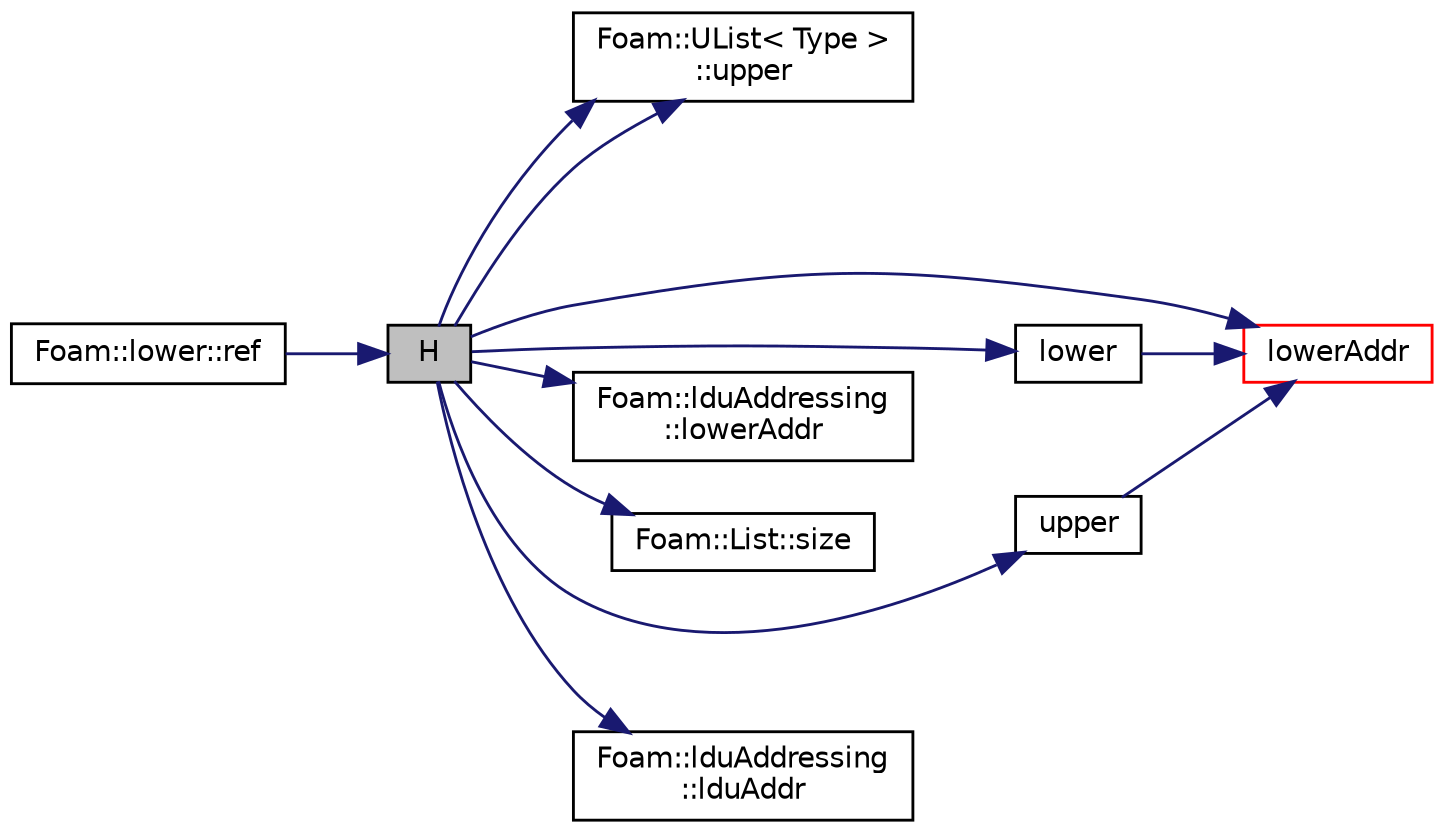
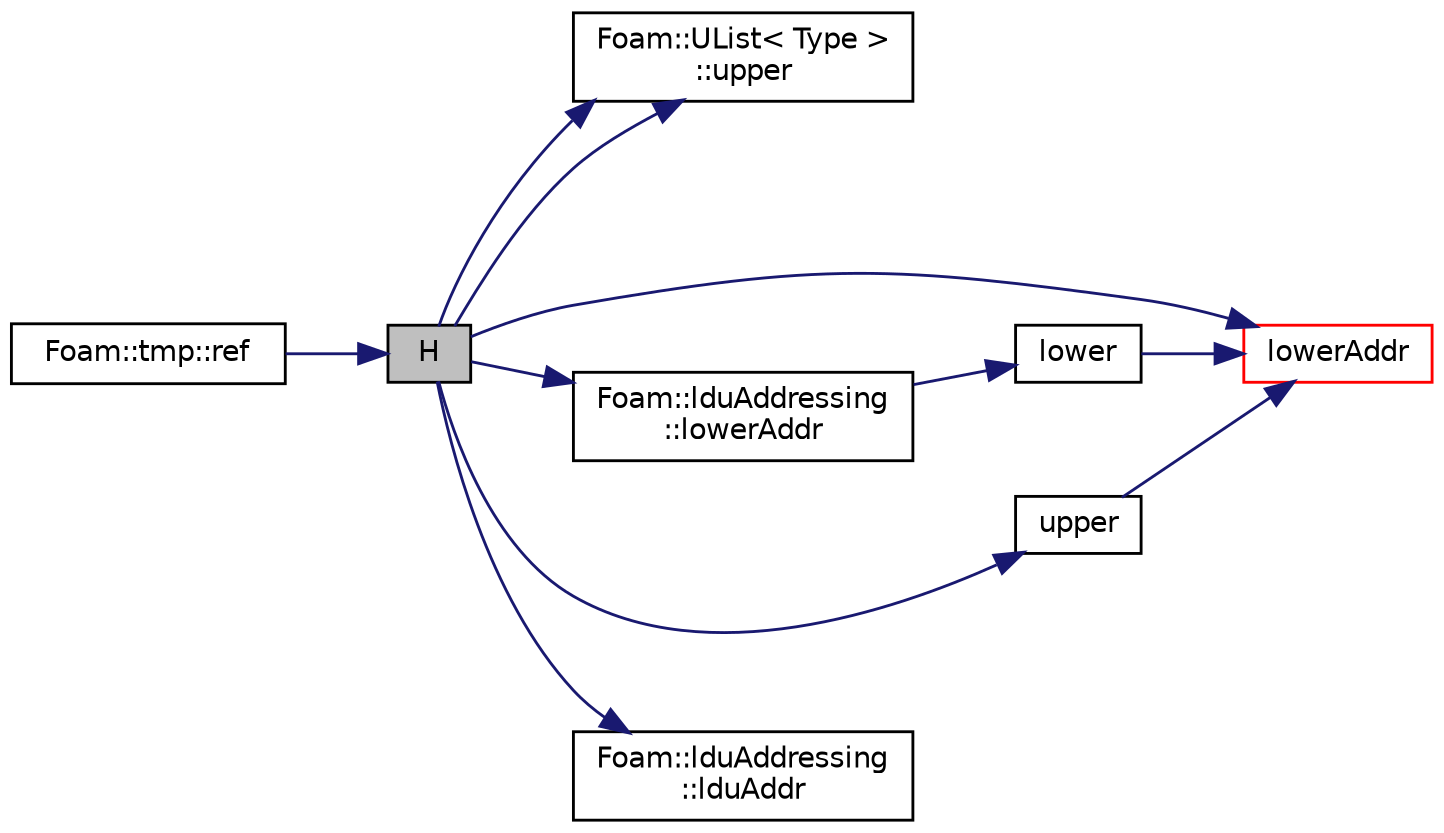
edge "H" -> "lower": now "Foam::lduAddressing ::lowerAddr" -> "lower"
node "Foam::lower::ref": label "Foam::lower::ref" -> "Foam::tmp::ref"
node "Foam::List::size": removed
